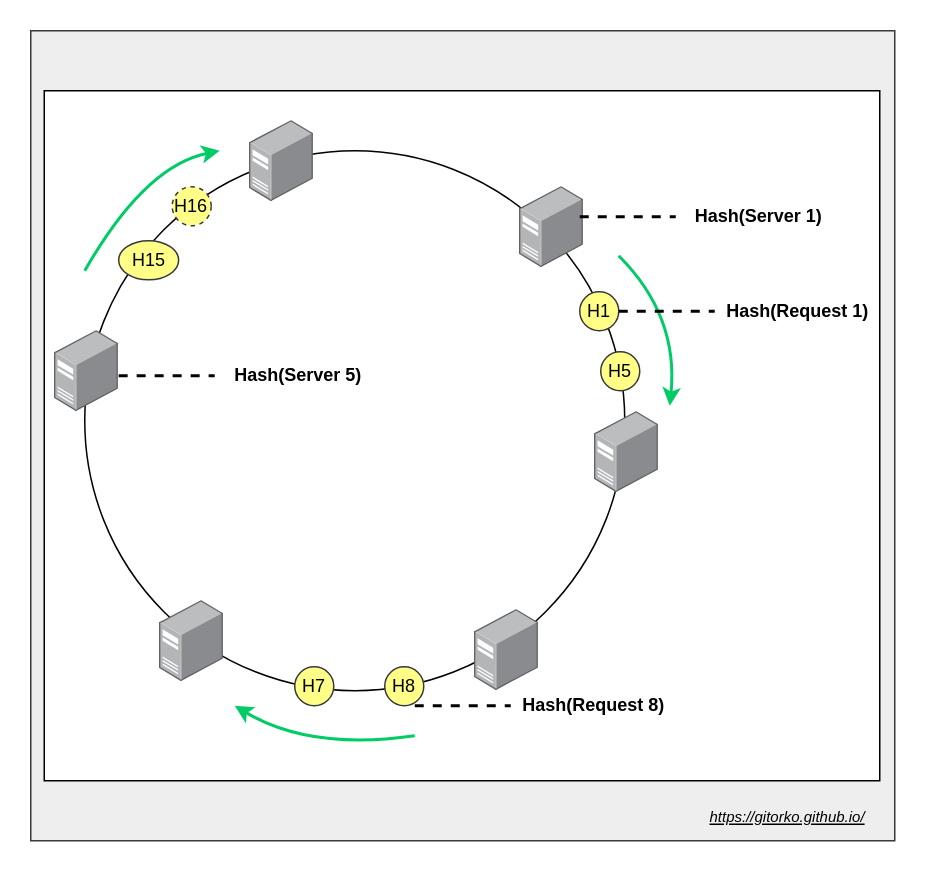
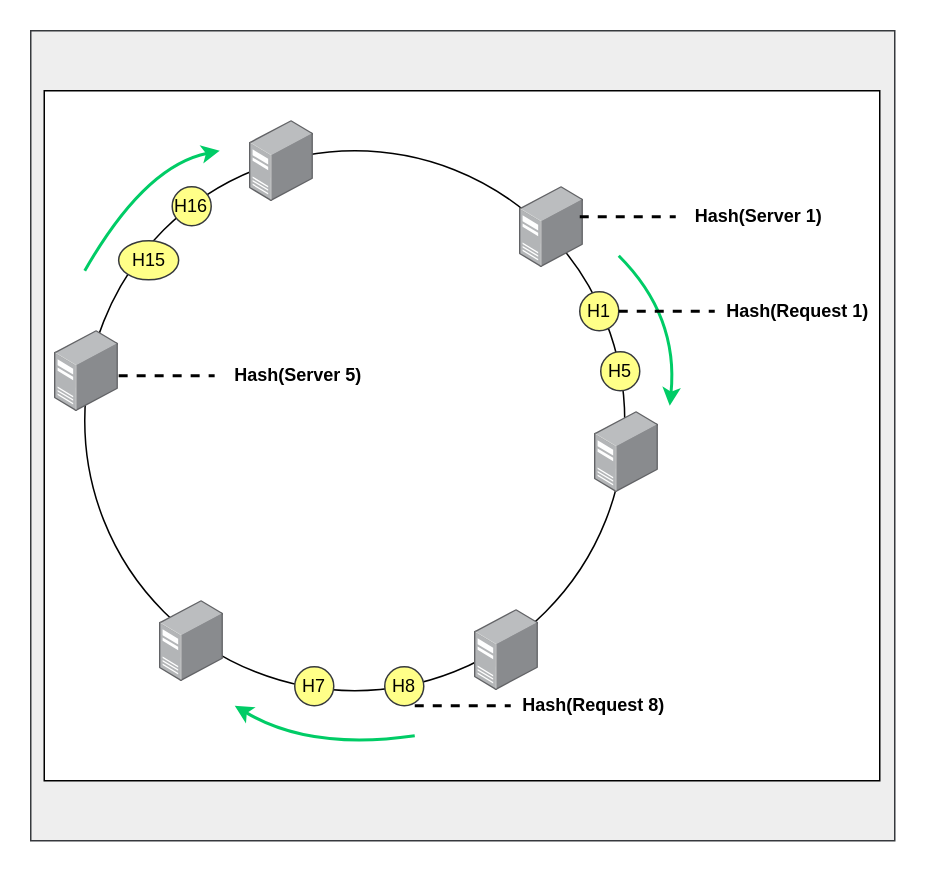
node "H16": style dashed -> solid
node "https://gitorko.github.io/": removed
